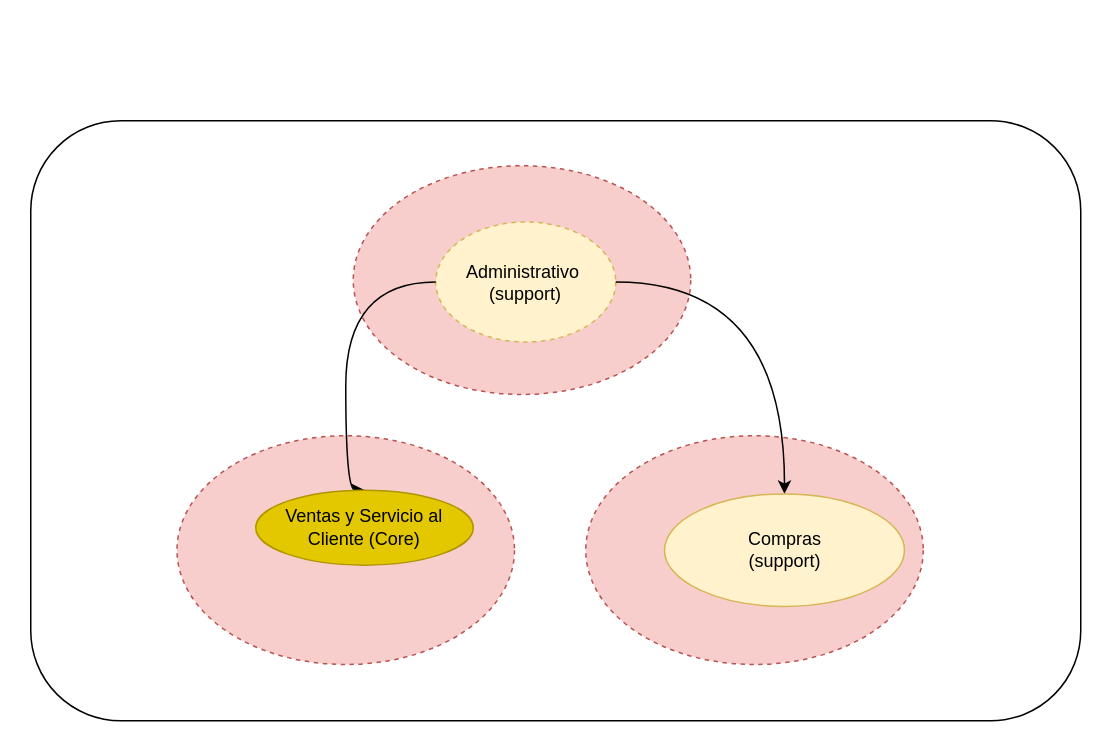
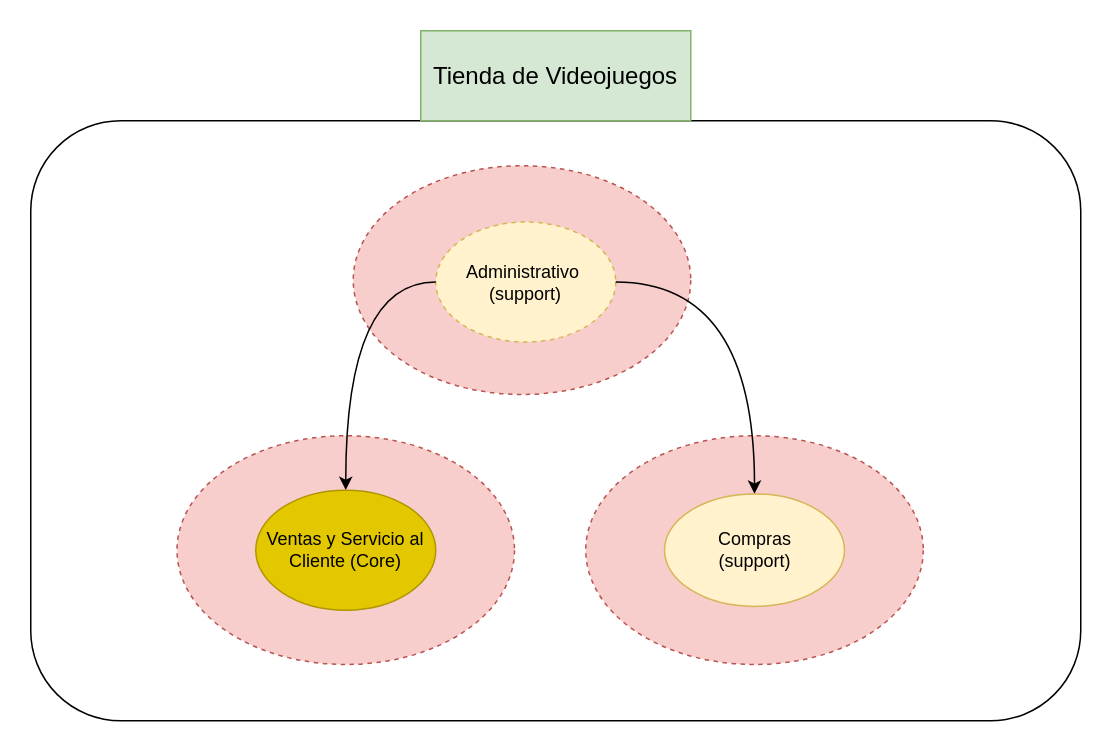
node "Tienda de Videojuegos": added
node "Ventas y Servicio al Cliente (Core)": size 218x75 -> 180x120
node "Compras (support)": size 240x113 -> 180x113
